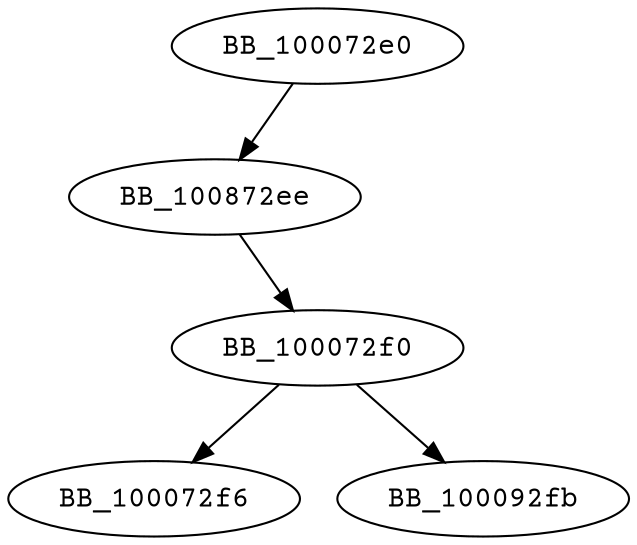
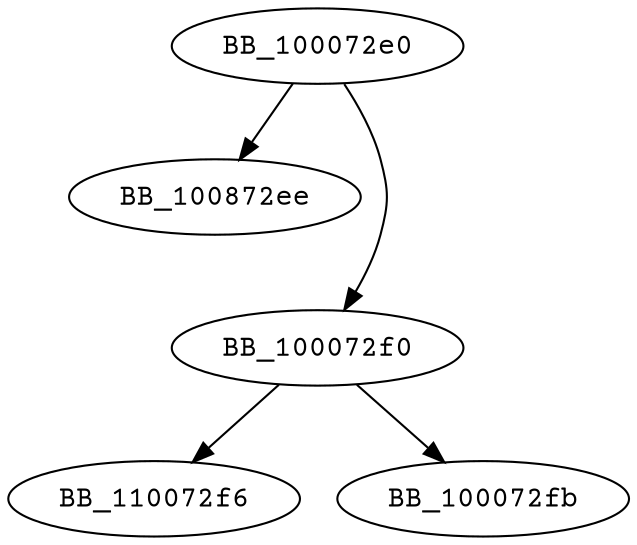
edge "BB_100872ee" -> "BB_100072f0": now "BB_100072e0" -> "BB_100072f0"
node "BB_100072f6": label "BB_100072f6" -> "BB_110072f6"
node "BB_100092fb": label "BB_100092fb" -> "BB_100072fb"
